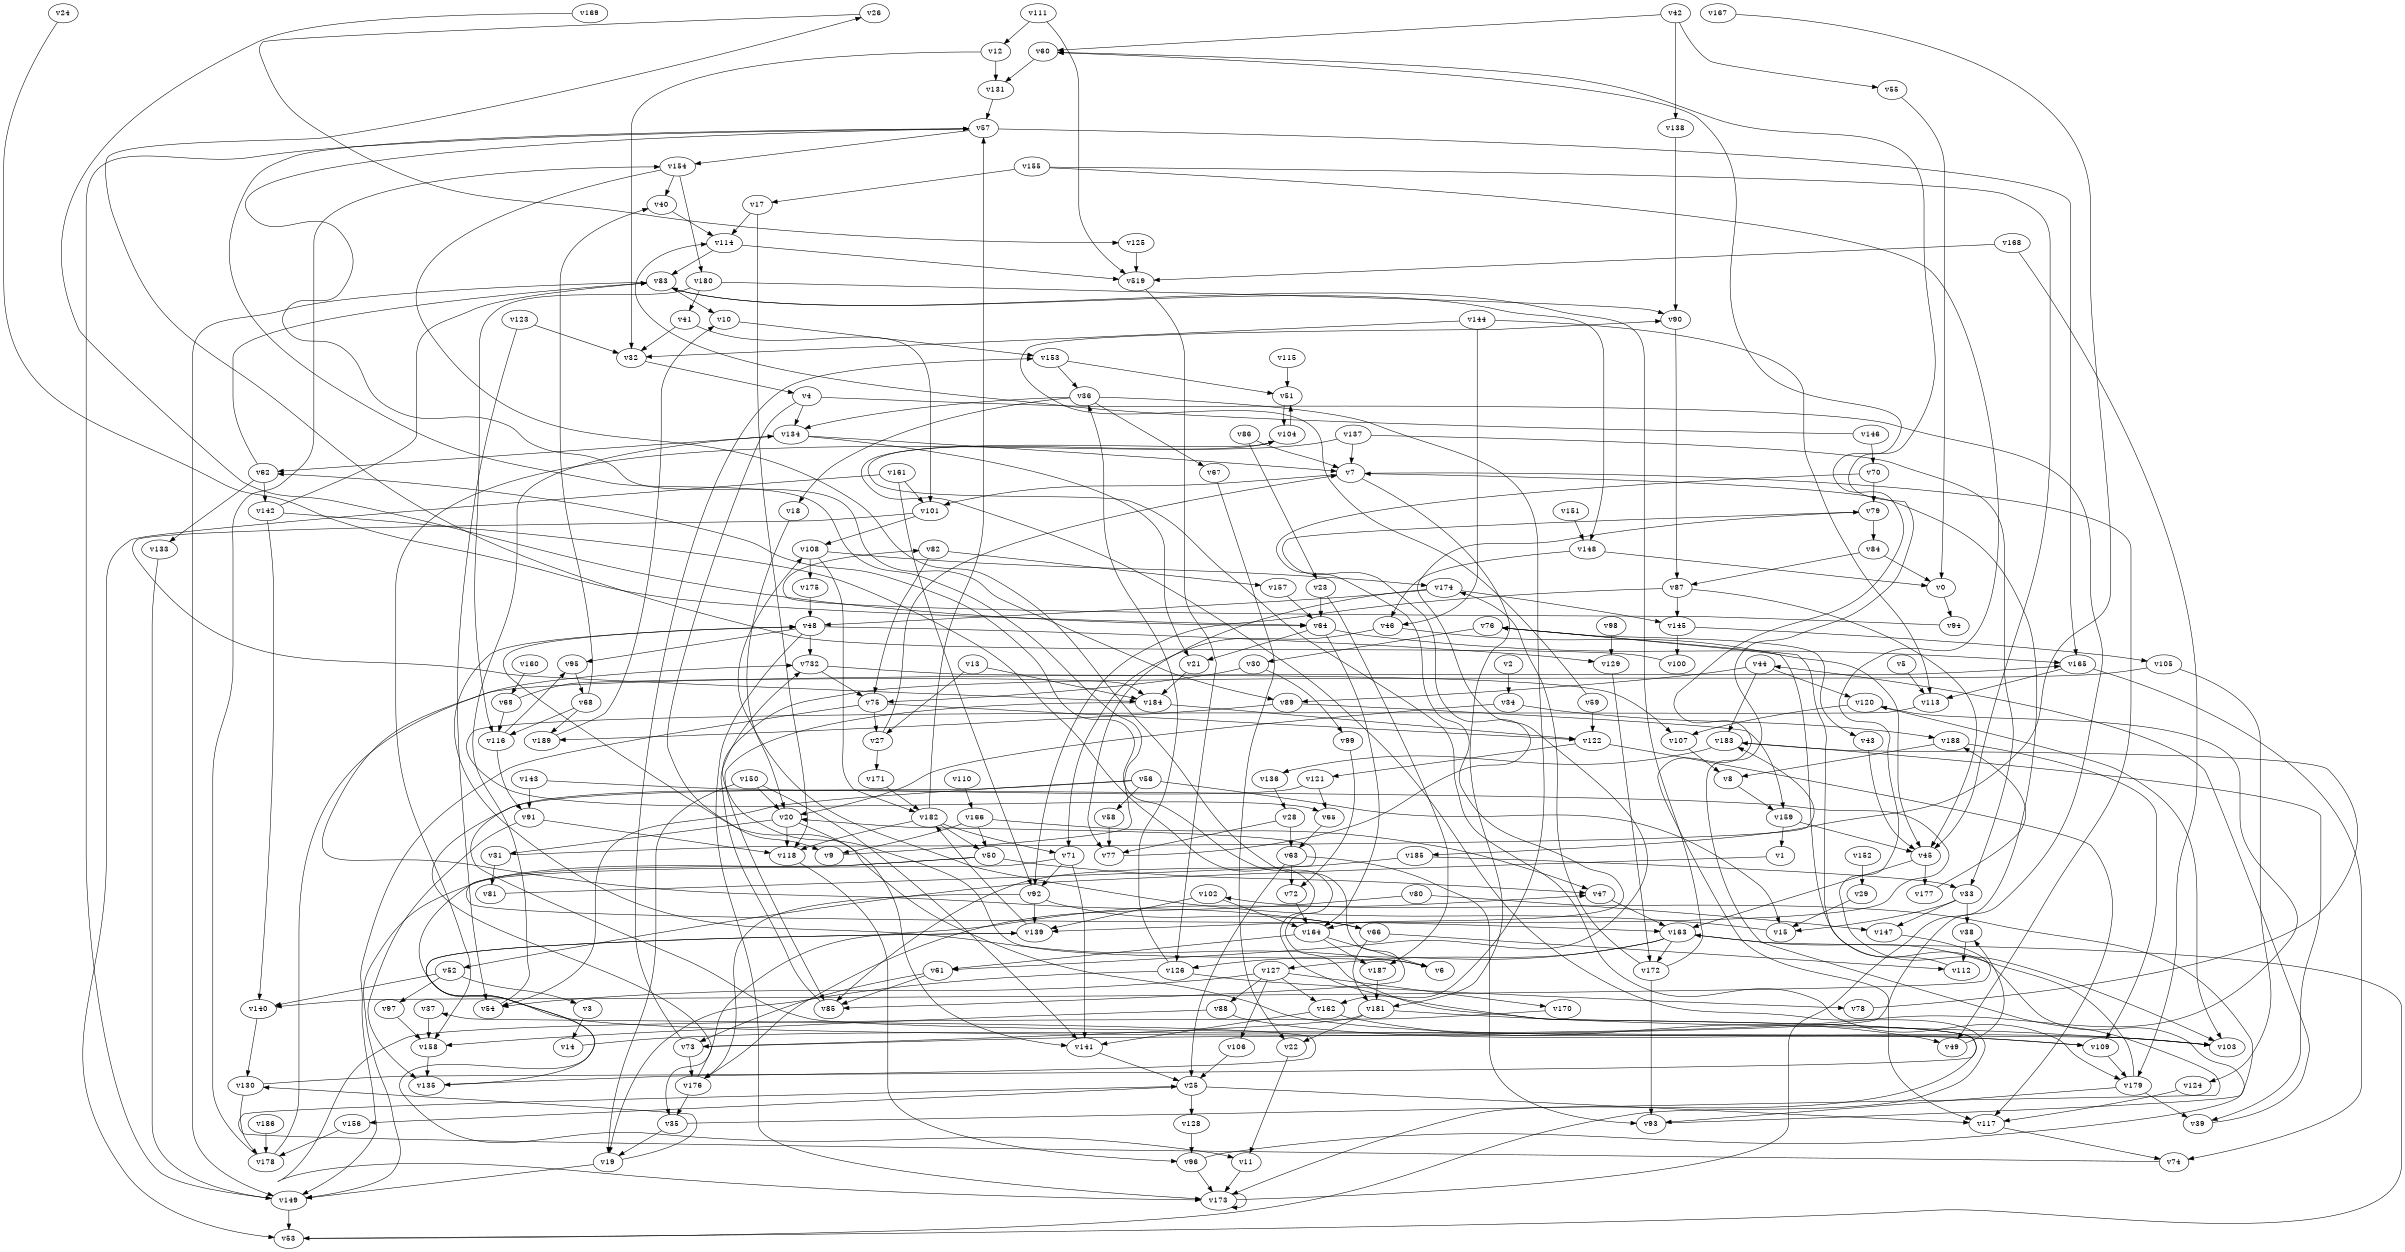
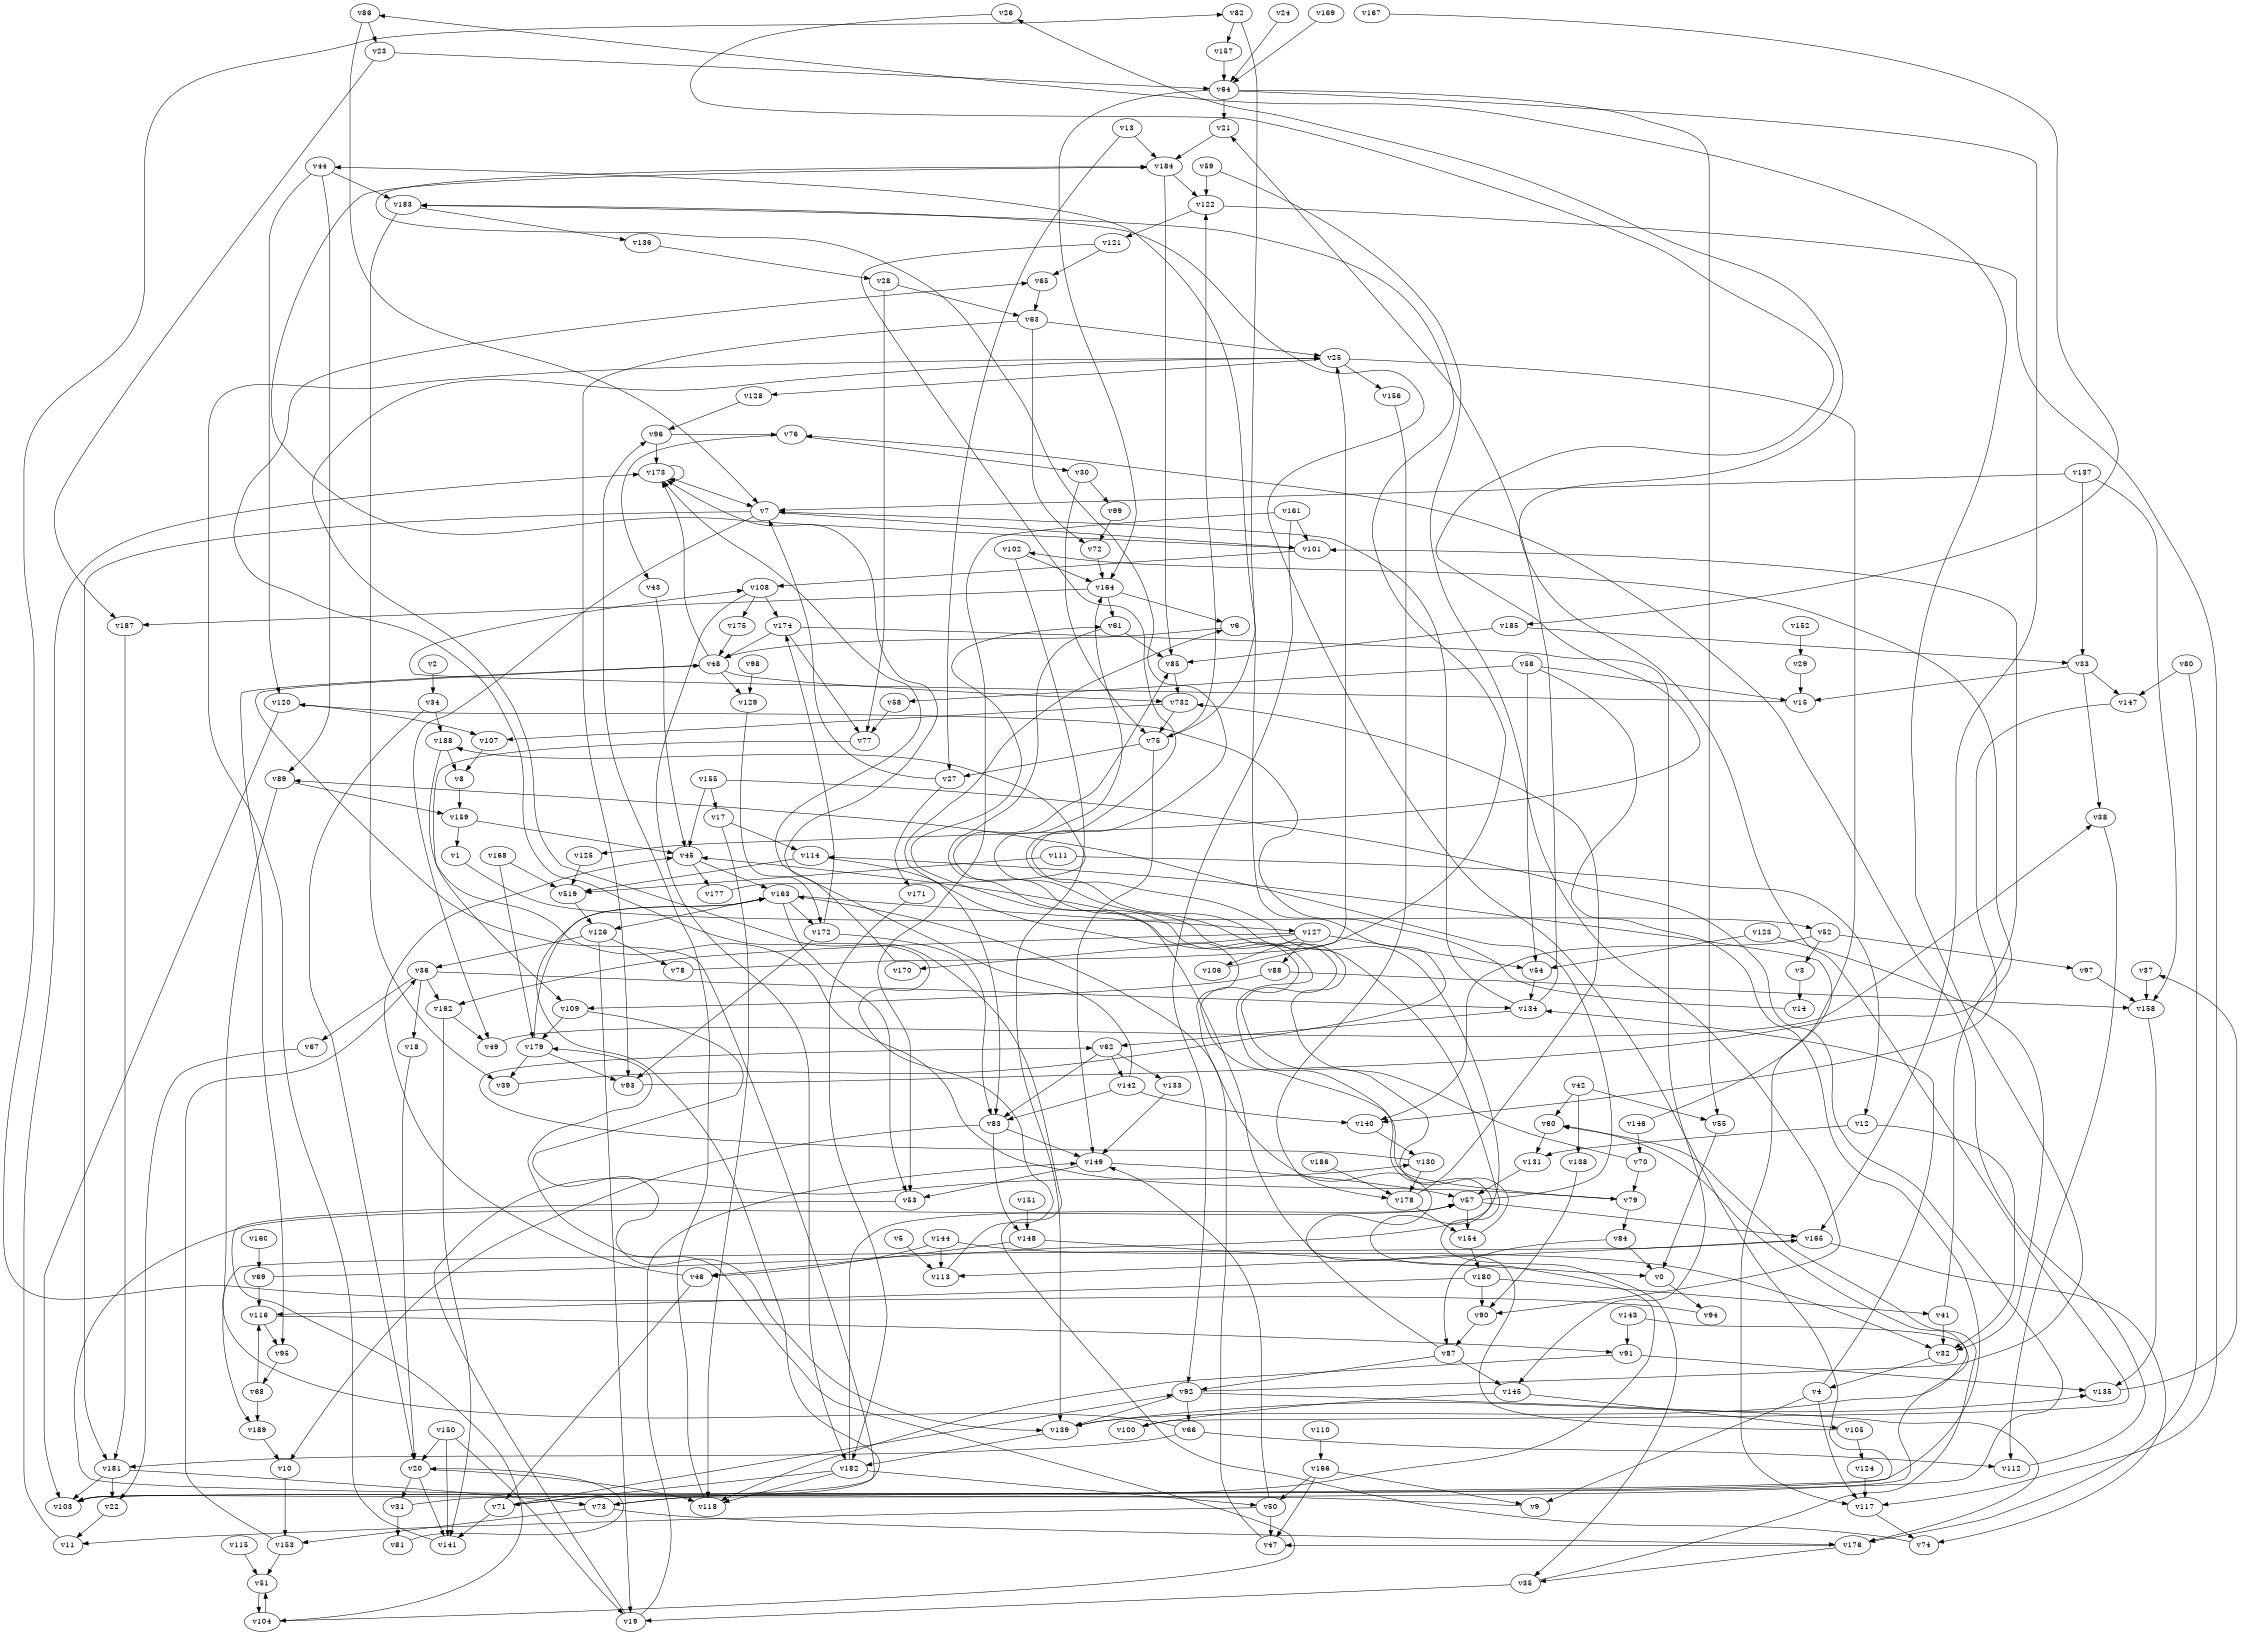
node "v40": removed
edge "v64" -> "v55": added
edge "v92" -> "v86": added
